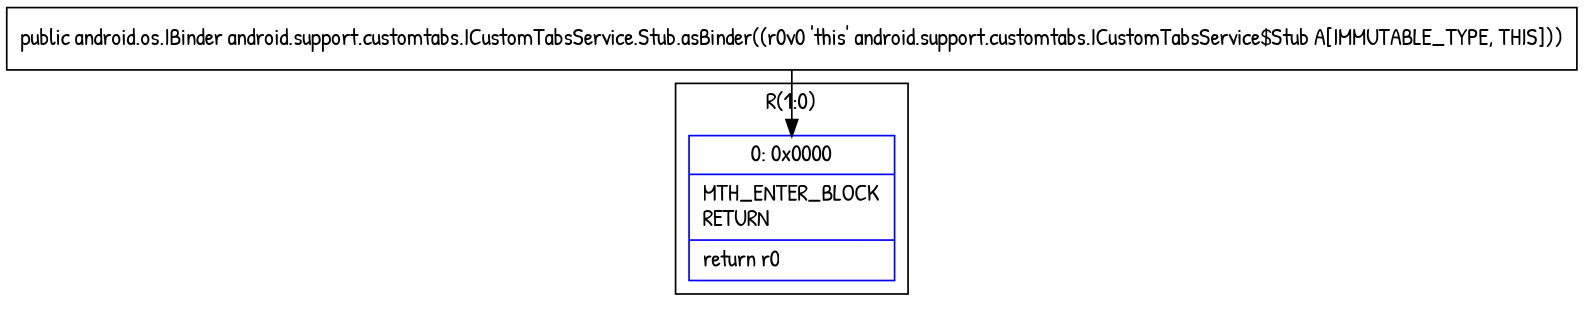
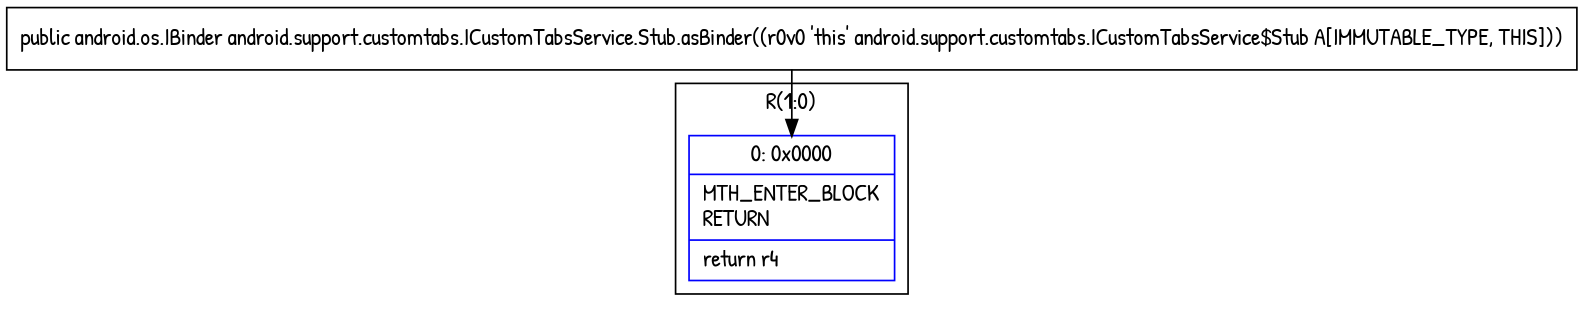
node "0: 0x0000": text "return r0" -> "return r4"
